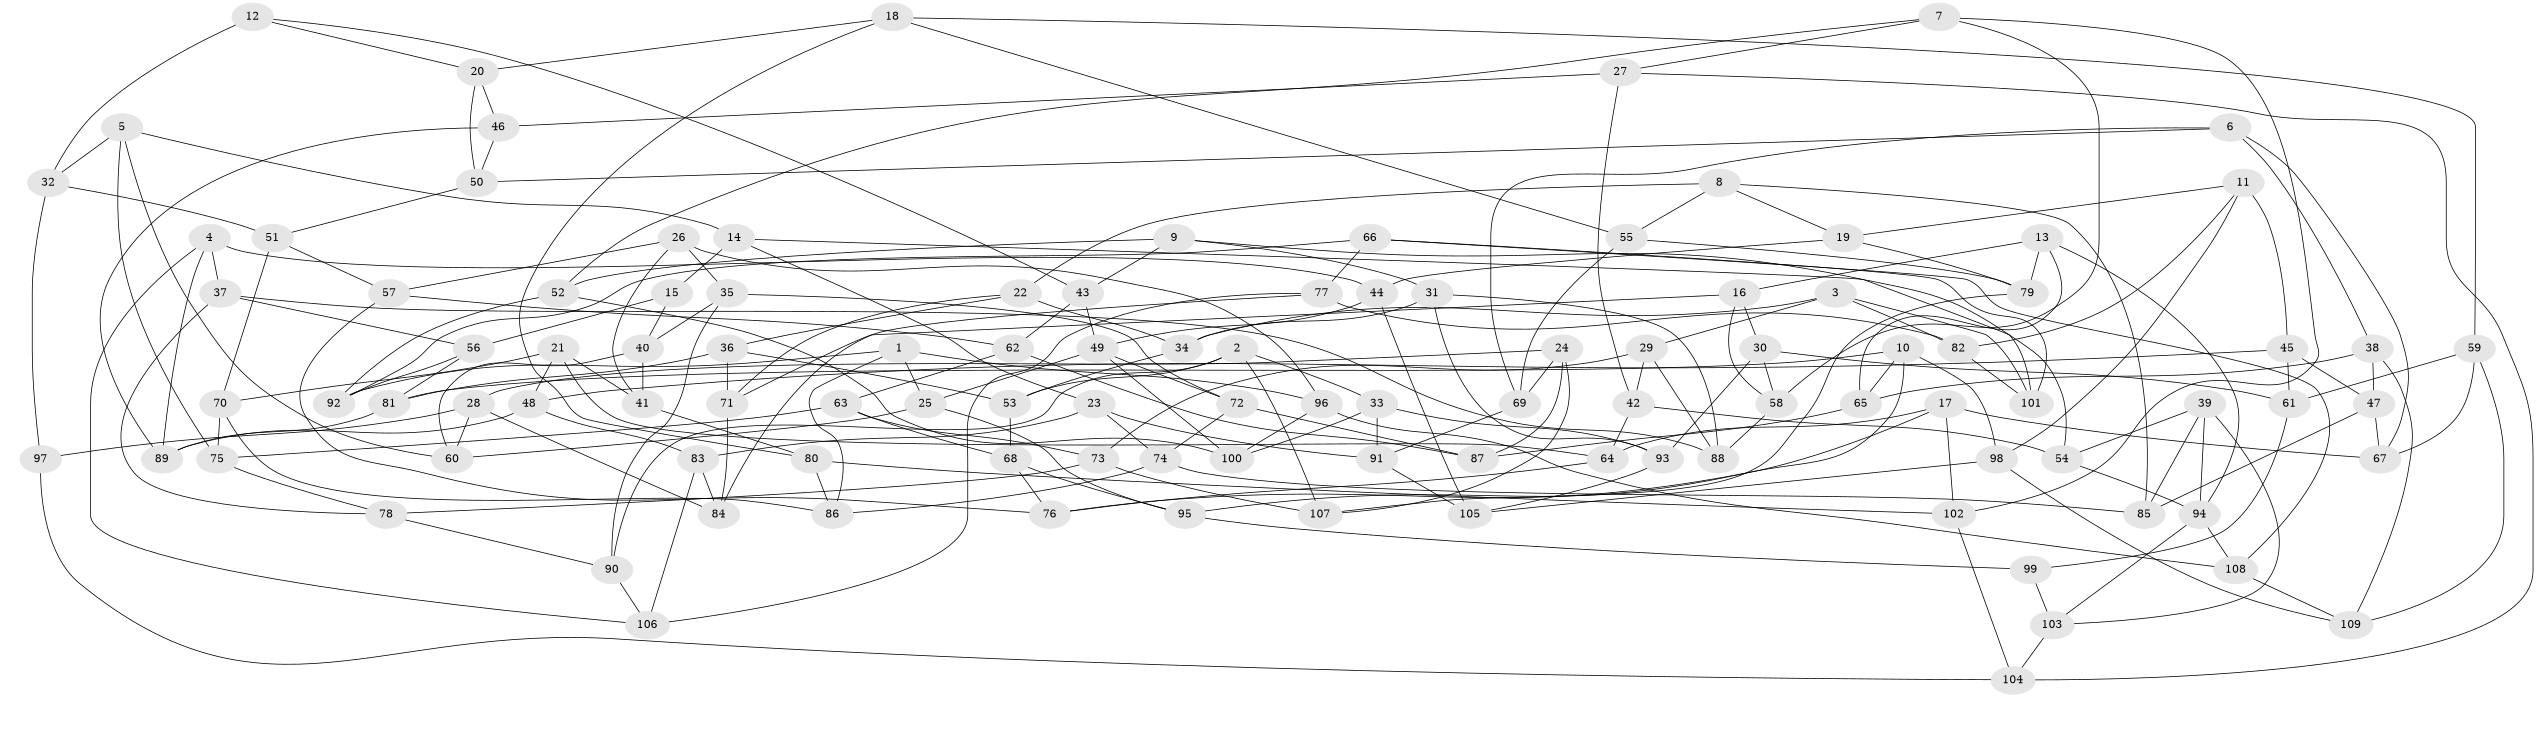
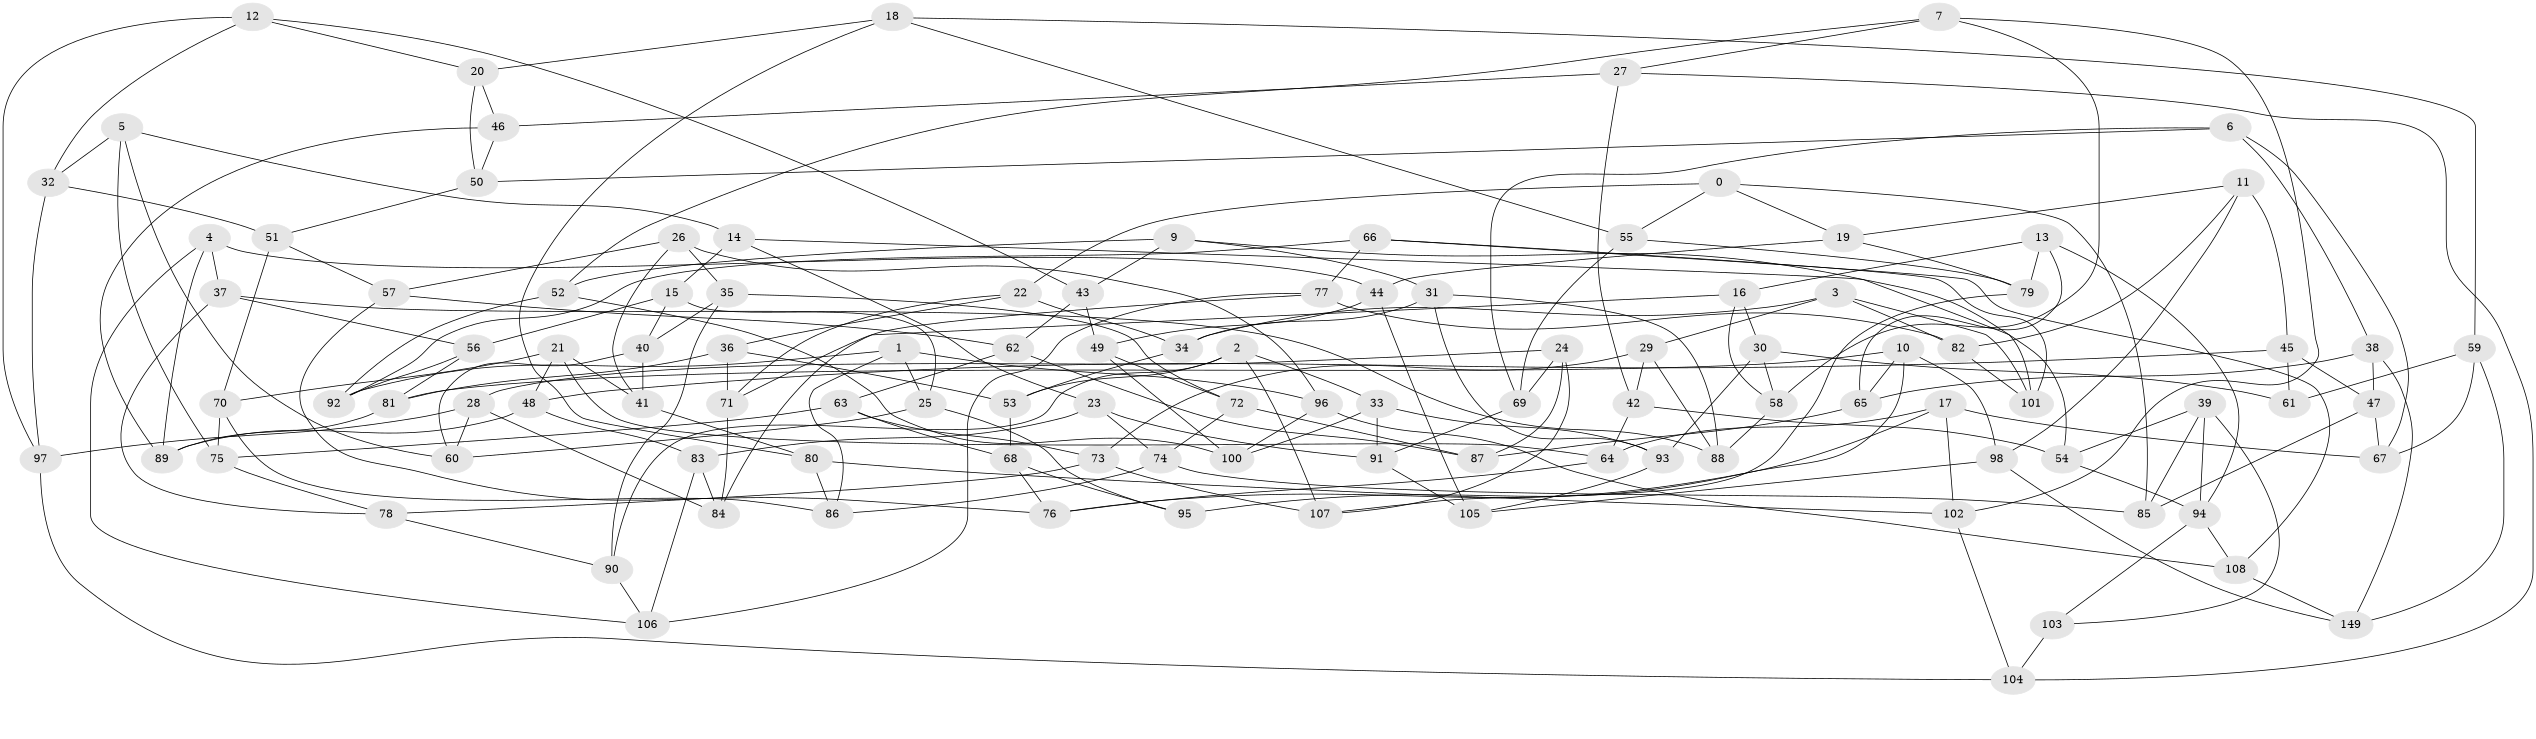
edge "12" -- "97": added
node "8": label "8" -> "0"
edge "49" -- "25": now "15" -- "25"
node "99": removed
node "109": label "109" -> "149"
